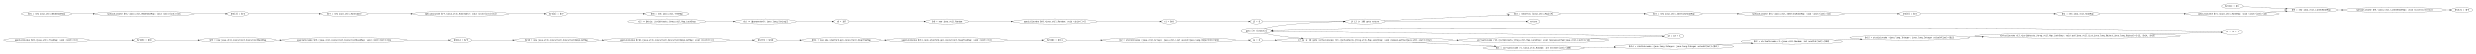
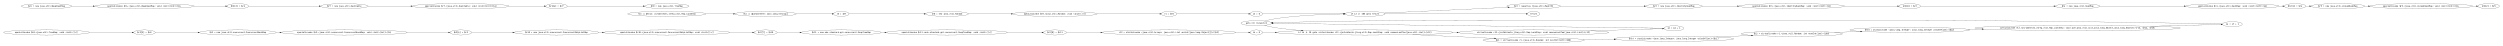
edge "specialinvoke $r4.<java.util.HashMap: void <init>(int)>(16)" -> "$r5 = new java.util.LinkedHashMap": now "specialinvoke $r4.<java.util.HashMap: void <init>(int)>(16)" -> "$r2[1] = $r4"
